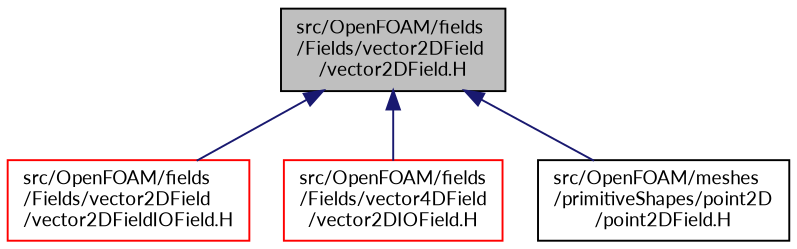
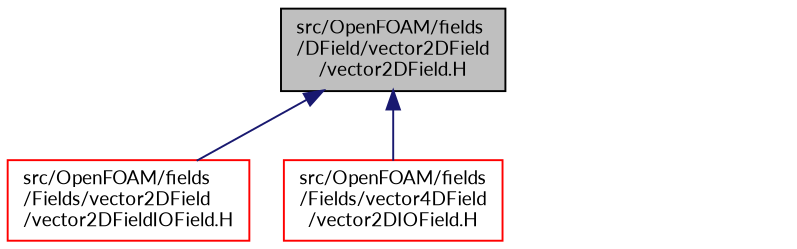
node "src/OpenFOAM/fields /Fields/vector2DField /vector2DField.H": label "src/OpenFOAM/fields /Fields/vector2DField /vector2DField.H" -> "src/OpenFOAM/fields /DField/vector2DField /vector2DField.H"
node "src/OpenFOAM/meshes /primitiveShapes/point2D /point2DField.H": removed
